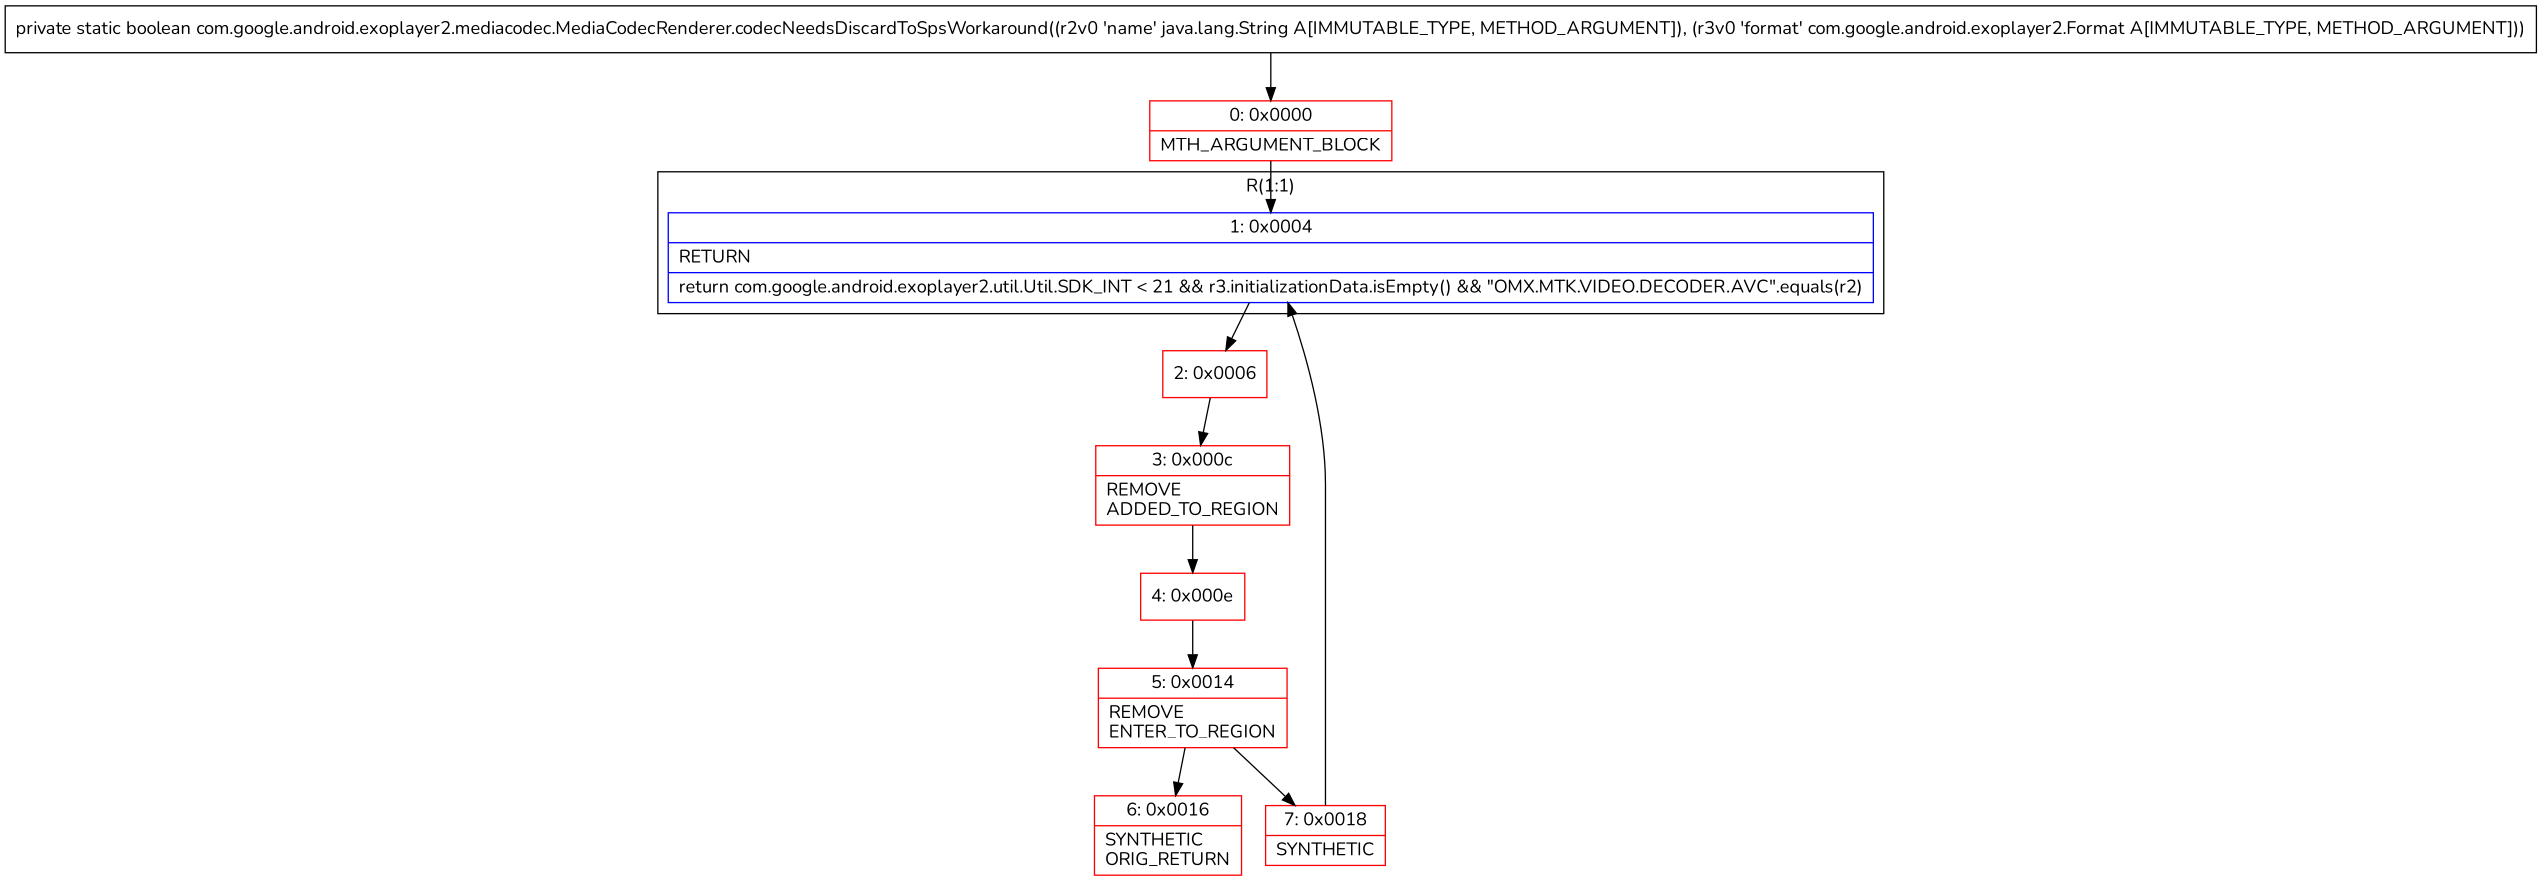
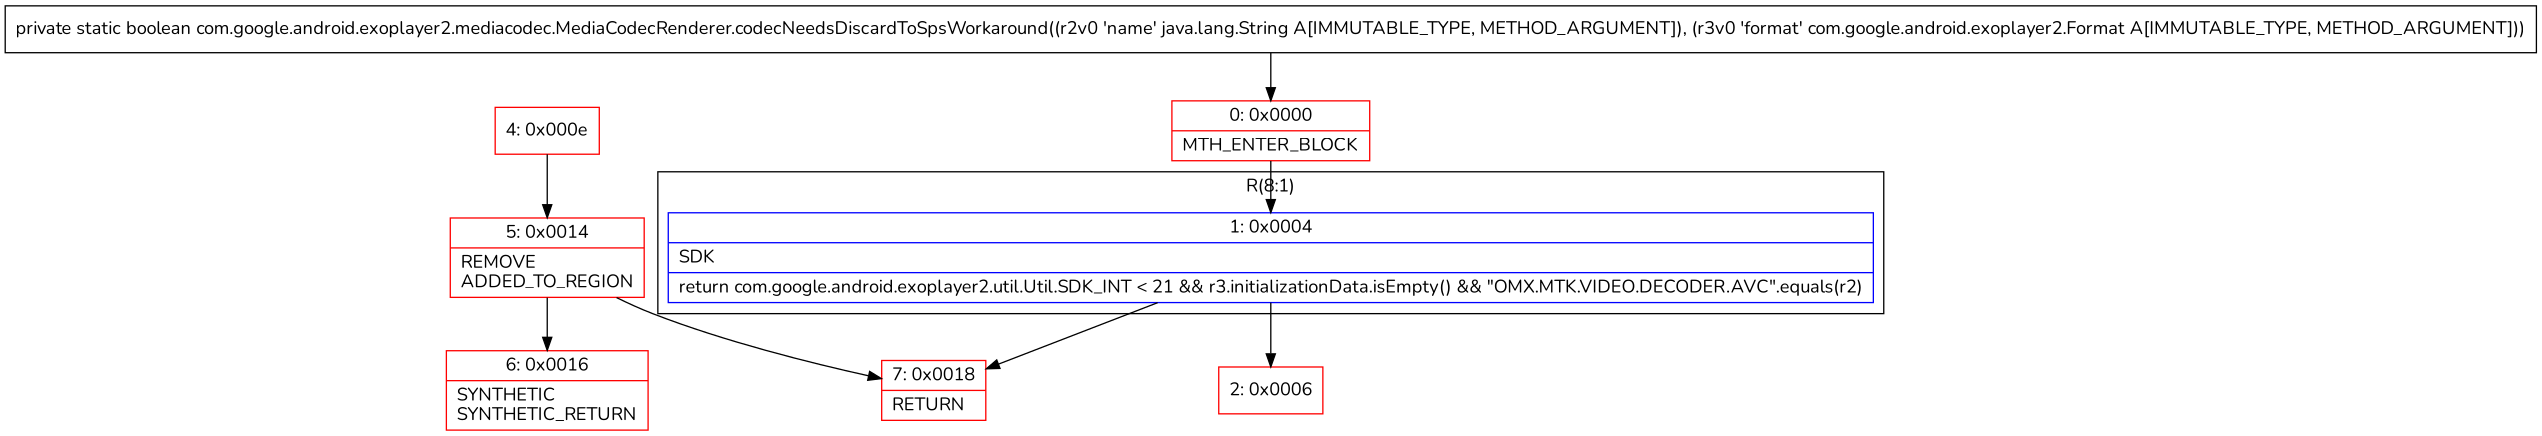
node "0: 0x0000": text "MTH_ARGUMENT_BLOCK" -> "MTH_ENTER_BLOCK"
cluster "R(1:1)": label "R(1:1)" -> "R(8:1)"
node "1: 0x0004": text "RETURN" -> "SDK"
node "3: 0x000c": removed
edge "7: 0x0018" -> "1: 0x0004": reversed
node "5: 0x0014": text "ENTER_TO_REGION" -> "ADDED_TO_REGION"
node "7: 0x0018": text "SYNTHETIC" -> "RETURN"
node "6: 0x0016": text "ORIG_RETURN" -> "SYNTHETIC_RETURN"
